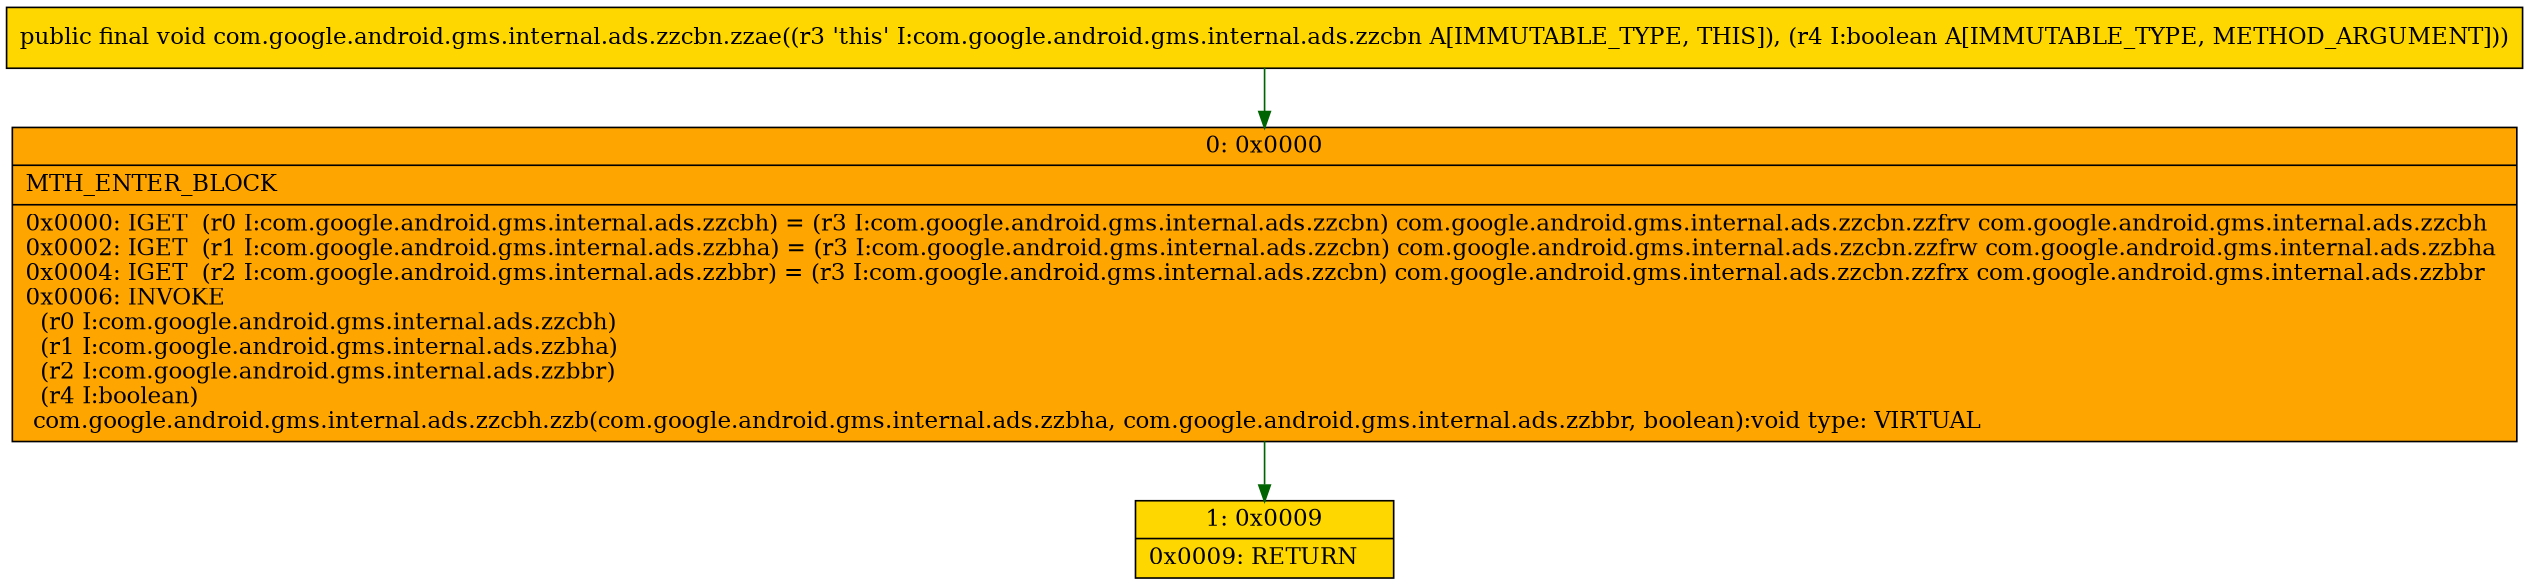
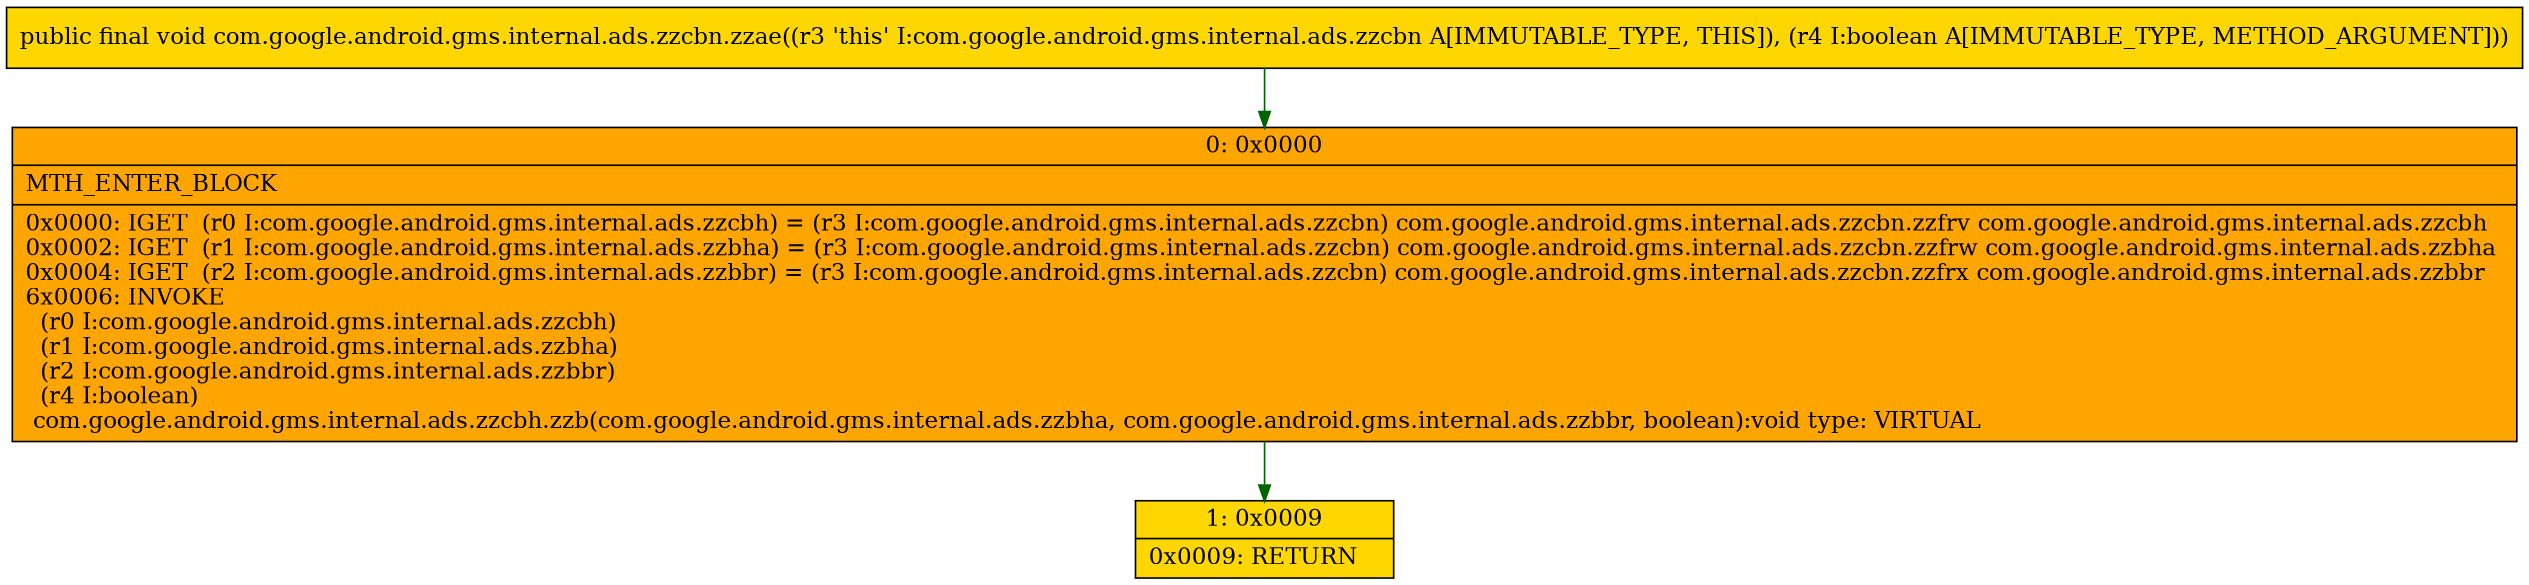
node "0: 0x0000": text "0x0006: INVOKE" -> "6x0006: INVOKE"
